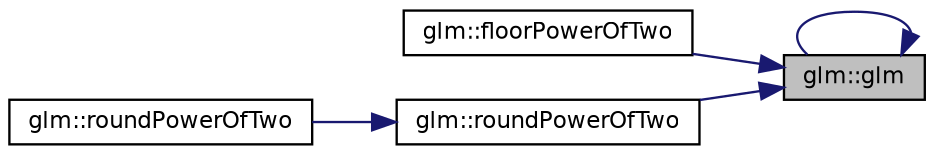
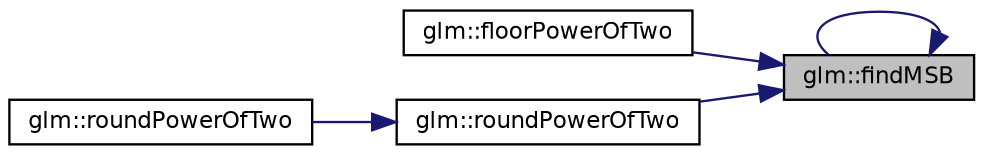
node "glm::glm": label "glm::glm" -> "glm::findMSB"
